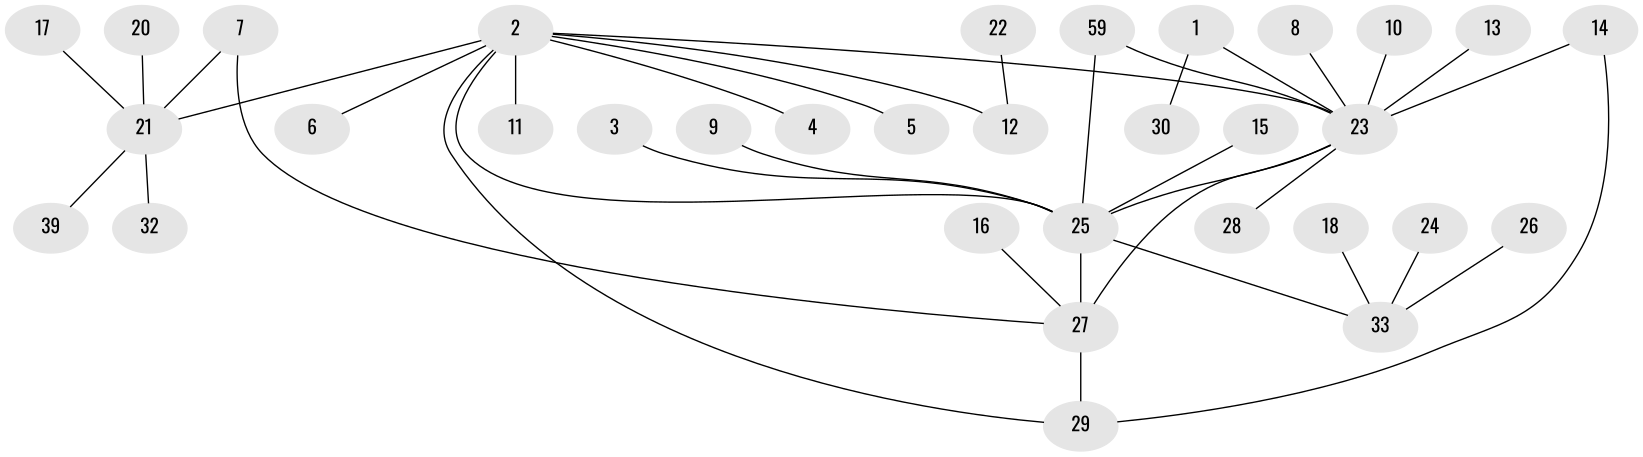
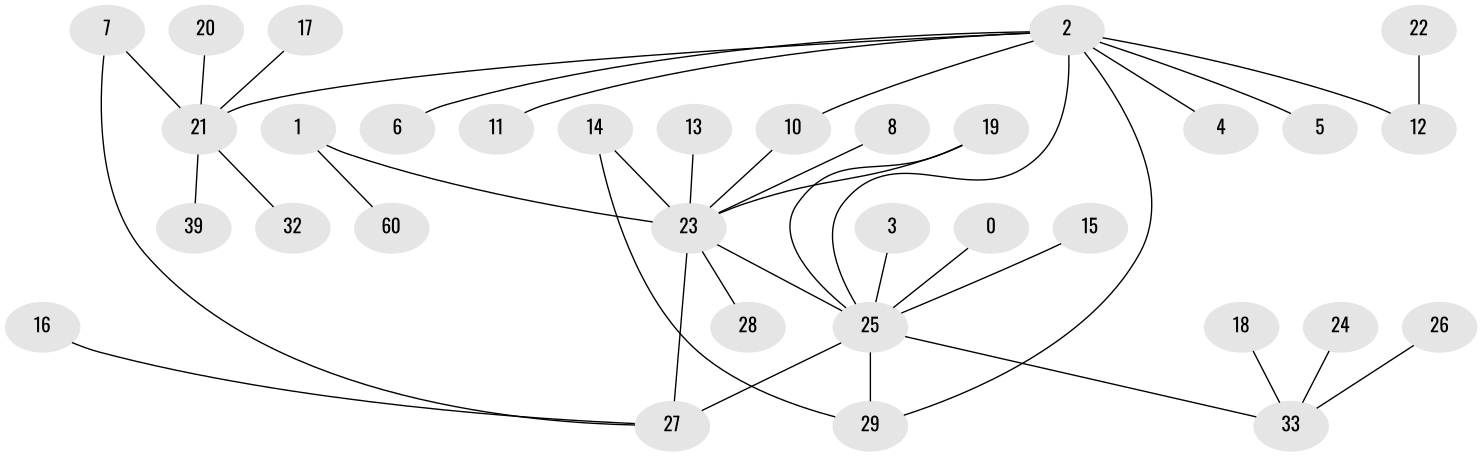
node "59": label "59" -> "19"
edge "2" -- "23": now "2" -- "10"
node "9": label "9" -> "0"
node "30": label "30" -> "60"
edge "27" -- "29": now "25" -- "29"
